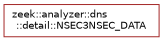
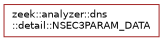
node "zeek::analyzer::dns ::detail::NSEC3NSEC_DATA": label "zeek::analyzer::dns ::detail::NSEC3NSEC_DATA" -> "zeek::analyzer::dns ::detail::NSEC3PARAM_DATA"
